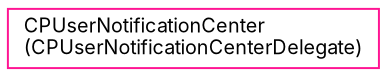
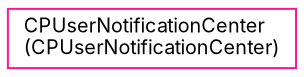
node "CPUserNotificationCenter (CPUserNotificationCenterDelegate)": label "CPUserNotificationCenter (CPUserNotificationCenterDelegate)" -> "CPUserNotificationCenter (CPUserNotificationCenter)"
